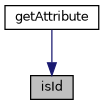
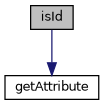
edge "getAttribute" -> "isId": reversed
